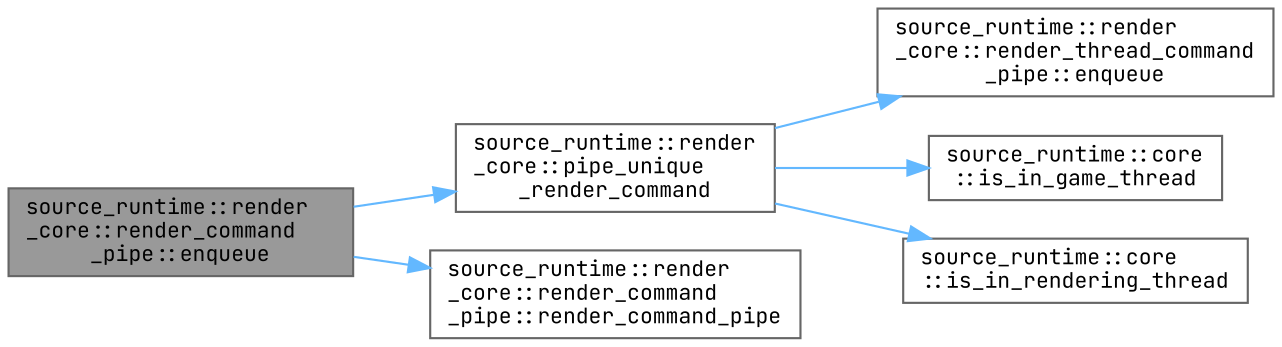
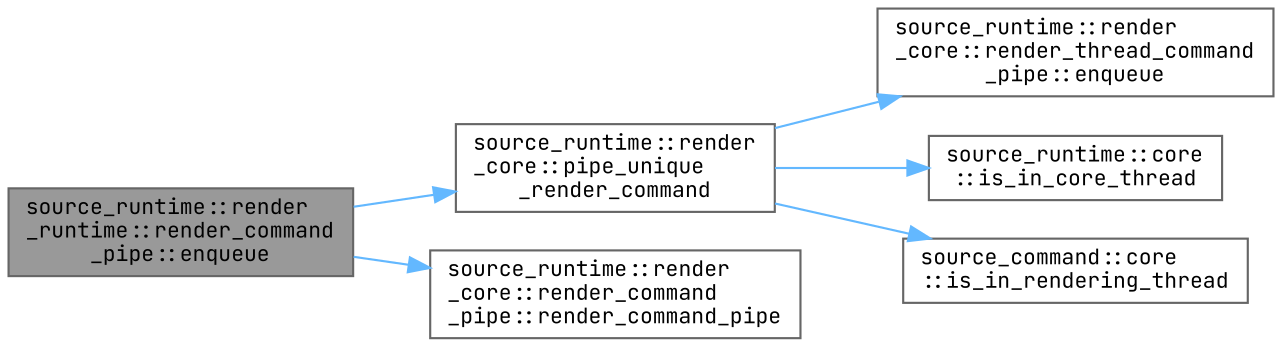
node "source_runtime::core ::is_in_game_thread": label "source_runtime::core ::is_in_game_thread" -> "source_runtime::core ::is_in_core_thread"
node "source_runtime::render _core::render_command _pipe::enqueue": label "source_runtime::render _core::render_command _pipe::enqueue" -> "source_runtime::render _runtime::render_command _pipe::enqueue"
node "source_runtime::core ::is_in_rendering_thread": label "source_runtime::core ::is_in_rendering_thread" -> "source_command::core ::is_in_rendering_thread"
